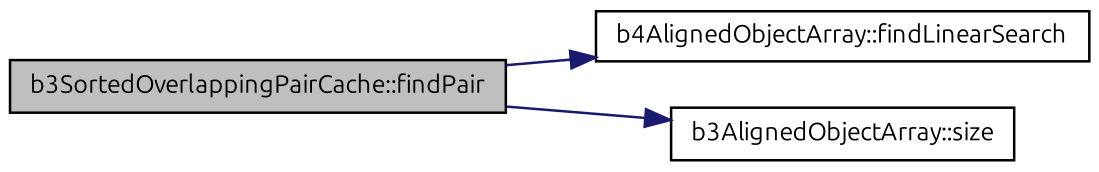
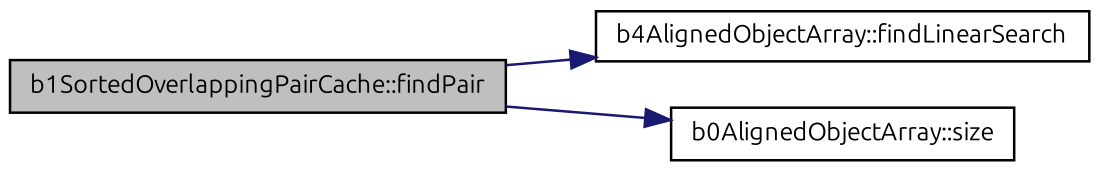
node "b3SortedOverlappingPairCache::findPair": label "b3SortedOverlappingPairCache::findPair" -> "b1SortedOverlappingPairCache::findPair"
node "b3AlignedObjectArray::size": label "b3AlignedObjectArray::size" -> "b0AlignedObjectArray::size"
